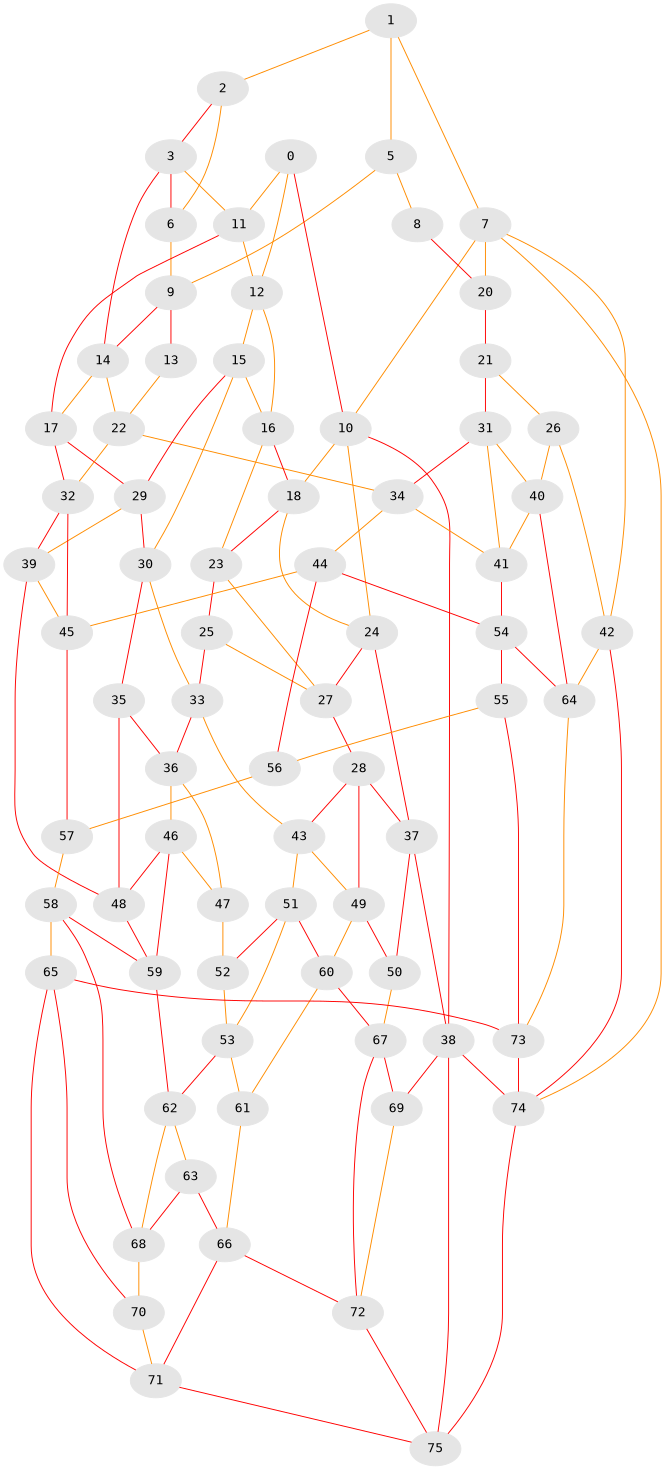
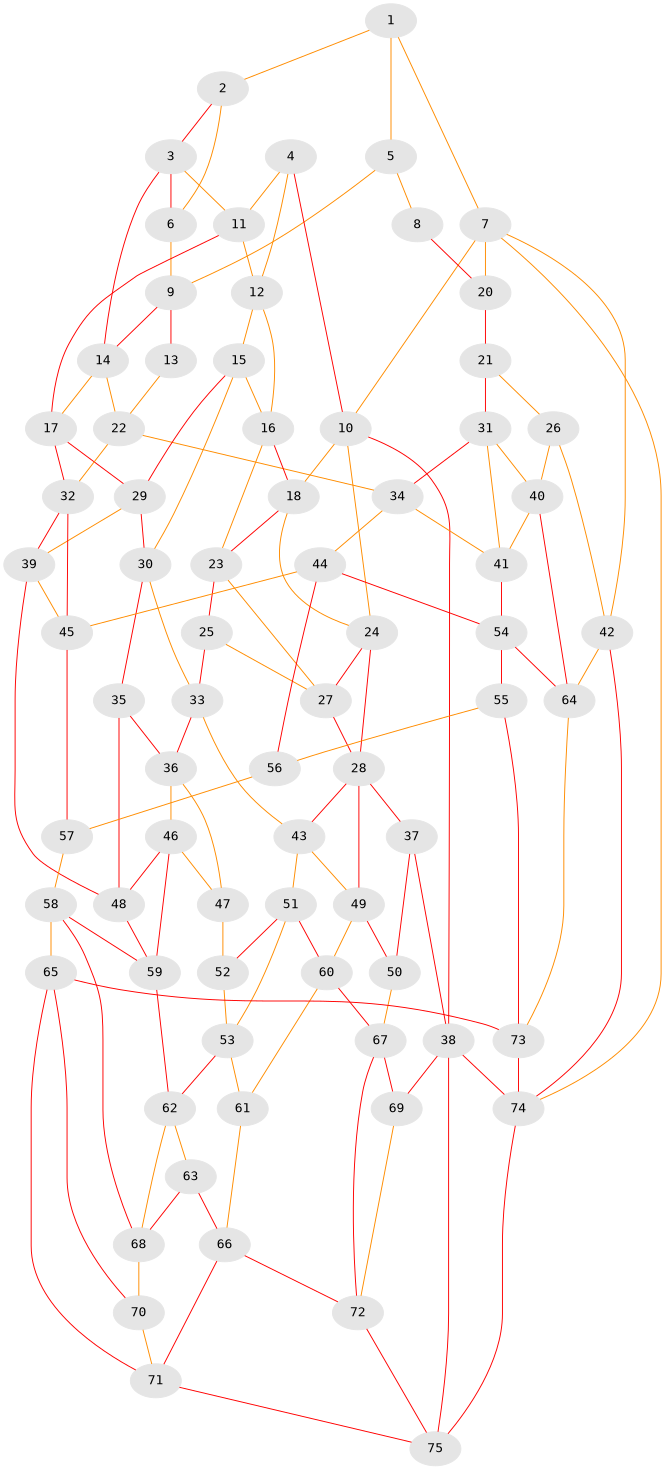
node "0": label "0" -> "4"
edge "24" -- "37": now "24" -- "28"
